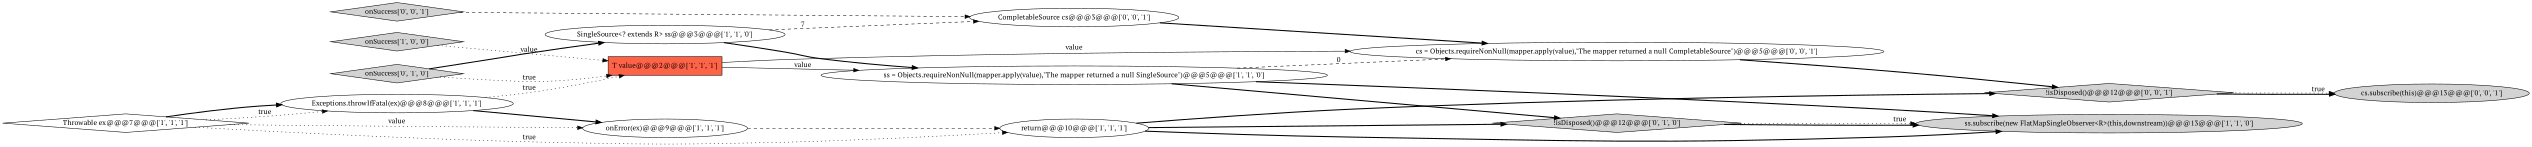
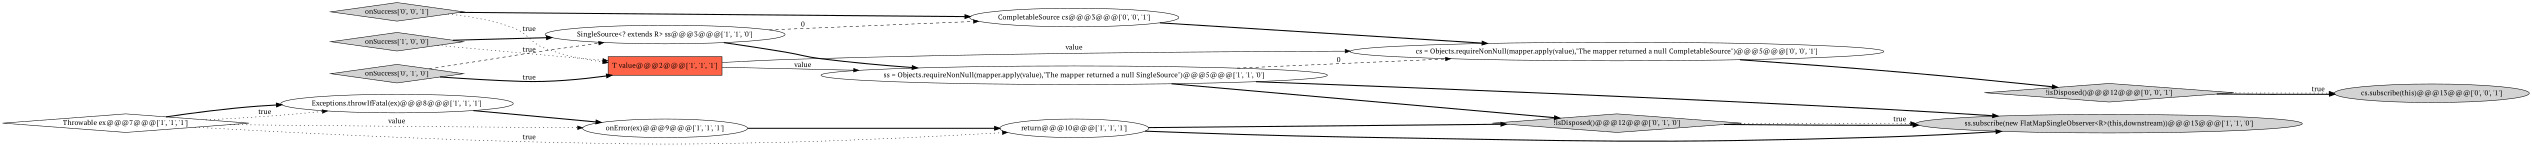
edge "onSuccess['0', '0', '1']" -> "CompletableSource cs@@@3@@@['0', '0', '1']": style dashed -> bold
edge "SingleSource<? extends R> ss@@@3@@@['1', '1', '0']" -> "CompletableSource cs@@@3@@@['0', '0', '1']": label "7" -> "0"
edge "onSuccess['1', '0', '0']" -> "SingleSource<? extends R> ss@@@3@@@['1', '1', '0']": added
edge "onSuccess['1', '0', '0']" -> "T value@@@2@@@['1', '1', '1']": label "value" -> "true"
edge "onSuccess['0', '1', '0']" -> "SingleSource<? extends R> ss@@@3@@@['1', '1', '0']": style bold -> dashed
edge "onSuccess['0', '1', '0']" -> "T value@@@2@@@['1', '1', '1']": style dotted -> bold
edge "Exceptions.throwIfFatal(ex)@@@8@@@['1', '1', '1']" -> "T value@@@2@@@['1', '1', '1']": now "onSuccess['0', '0', '1']" -> "T value@@@2@@@['1', '1', '1']"
edge "return@@@10@@@['1', '1', '1']" -> "!isDisposed()@@@12@@@['0', '0', '1']": removed
edge "onError(ex)@@@9@@@['1', '1', '1']" -> "return@@@10@@@['1', '1', '1']": style dashed -> bold
